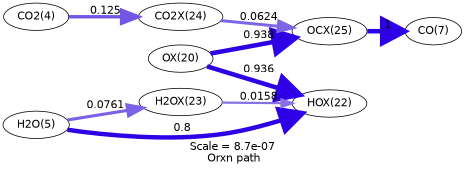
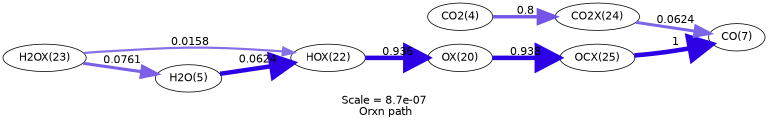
edge "CO2(4)" -> "CO2X(24)": label " 0.125" -> " 0.8"
edge "CO2X(24)" -> "OCX(25)": now "CO2X(24)" -> "CO(7)"
edge "OX(20)" -> "HOX(22)": reversed
edge "H2O(5)" -> "H2OX(23)": reversed
edge "H2O(5)" -> "HOX(22)": label " 0.8" -> " 0.0624"
